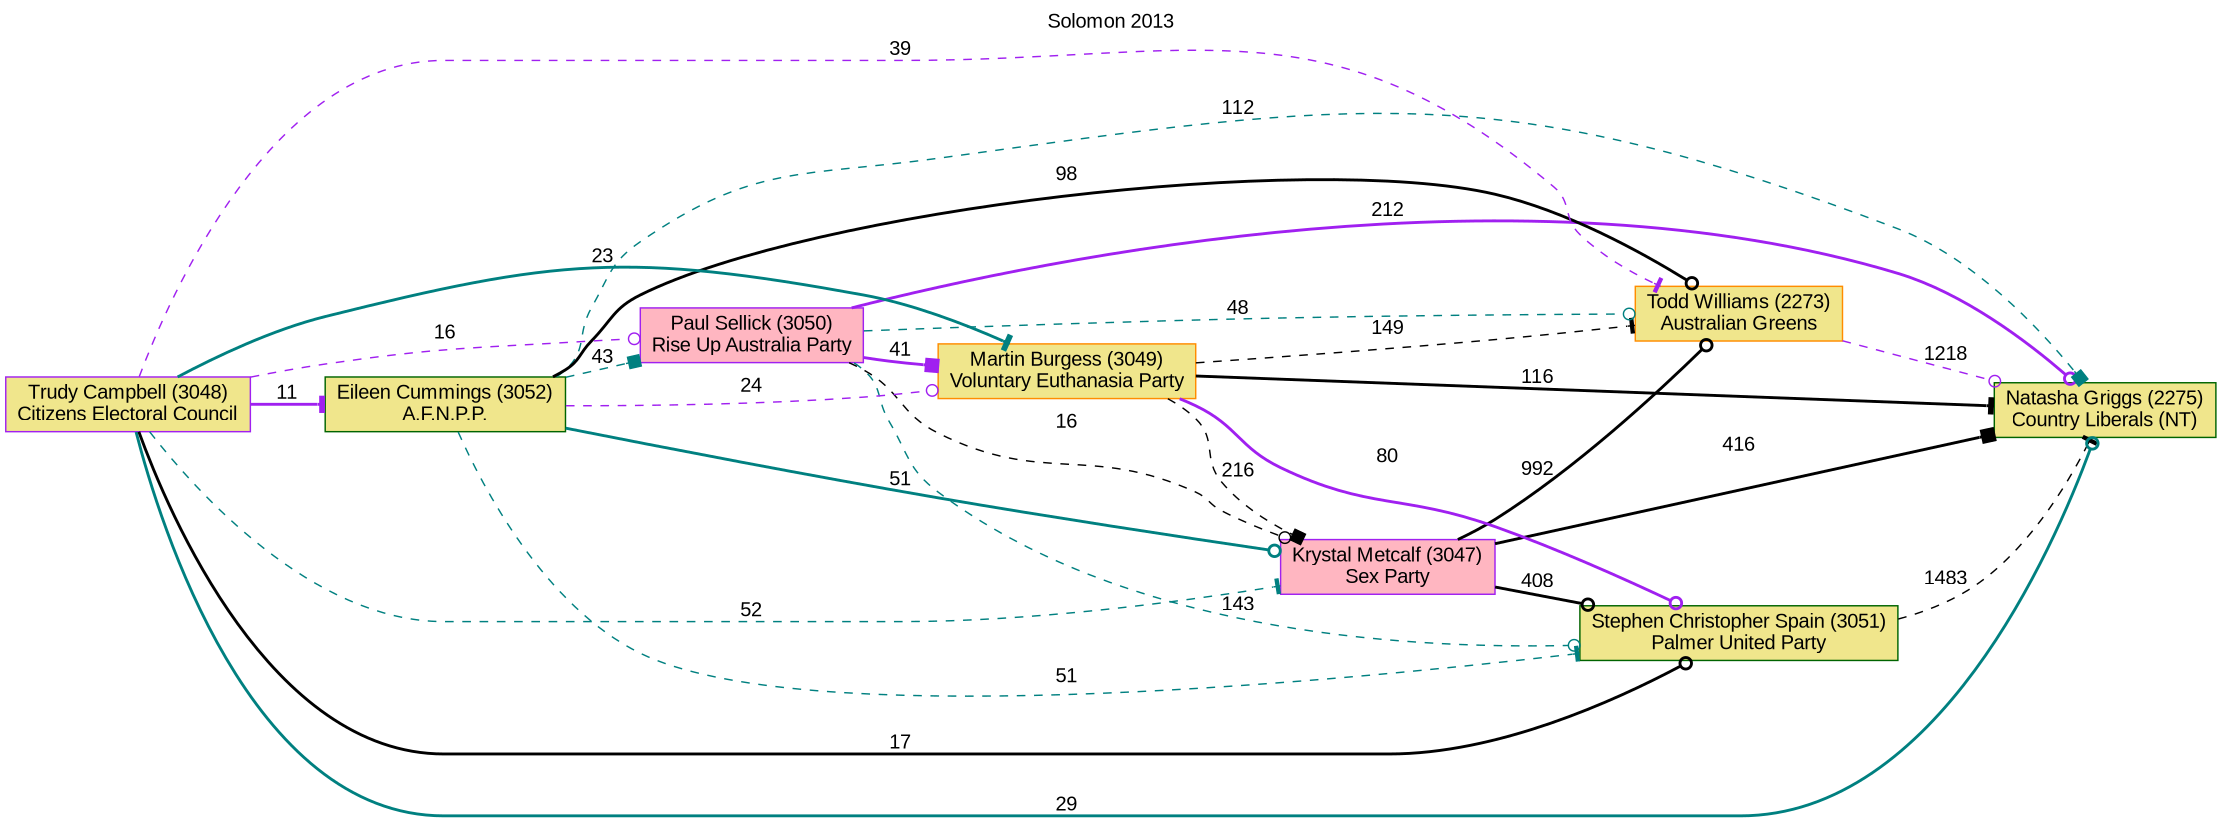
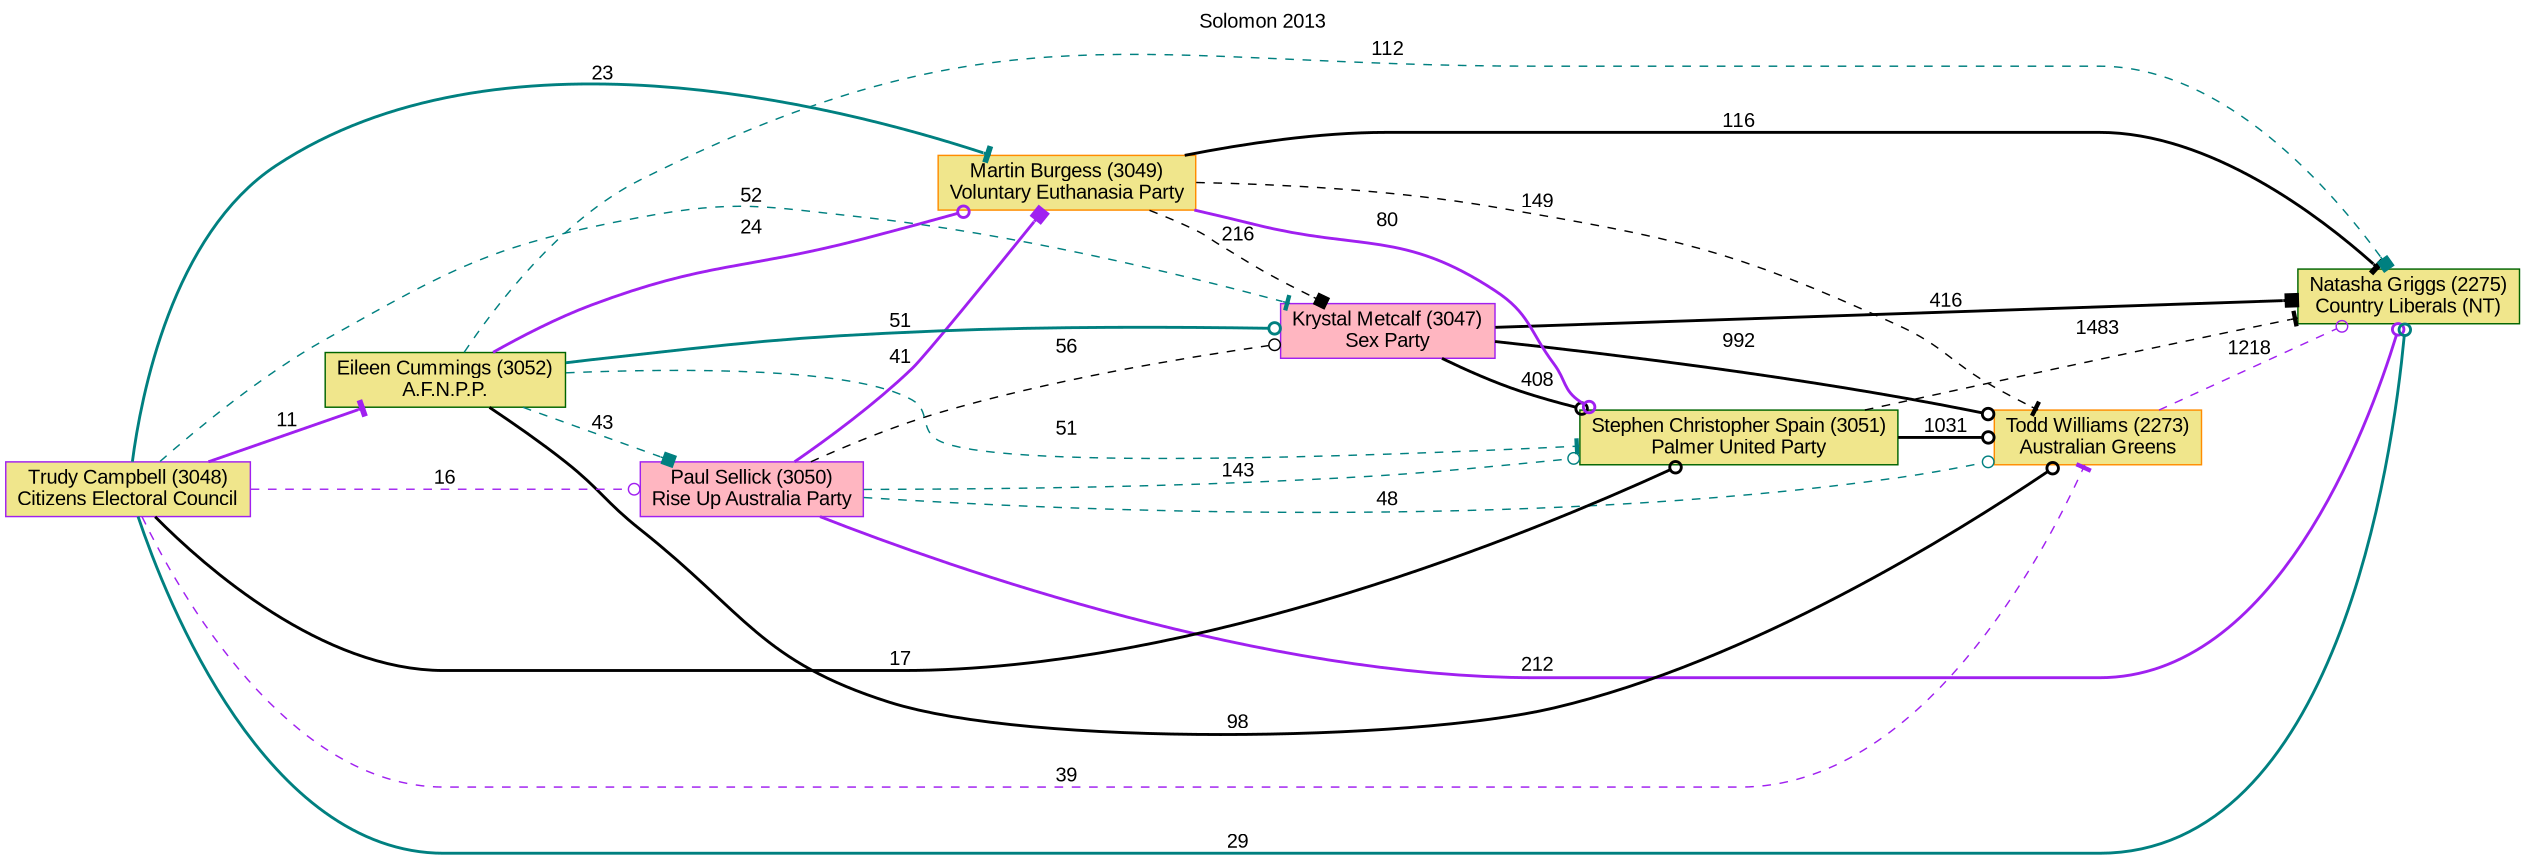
edge "Eileen Cummings (3052) A.F.N.P.P." -> "Martin Burgess (3049) Voluntary Euthanasia Party": style dashed -> bold
edge "Paul Sellick (3050) Rise Up Australia Party" -> "Krystal Metcalf (3047) Sex Party": label "16" -> "56"
edge "Stephen Christopher Spain (3051) Palmer United Party" -> "Todd Williams (2273) Australian Greens": added, label "1031"
